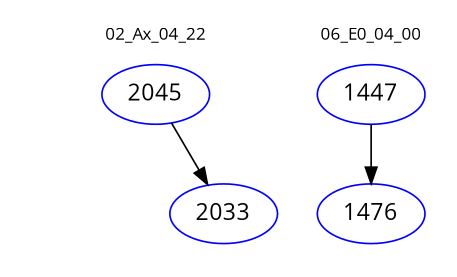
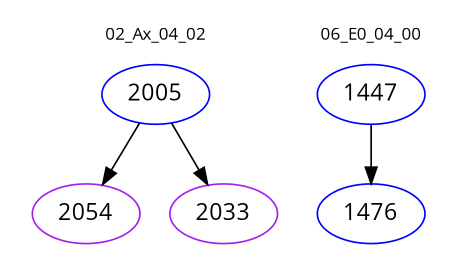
cluster "02_Ax_04_22": label "02_Ax_04_22" -> "02_Ax_04_02"
node "2045": label "2045" -> "2005"
node "2054": added
node "2033": color blue -> purple
